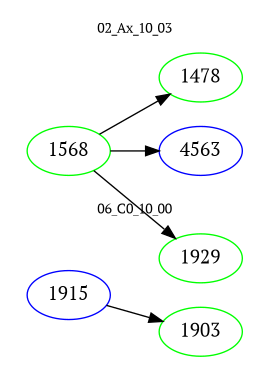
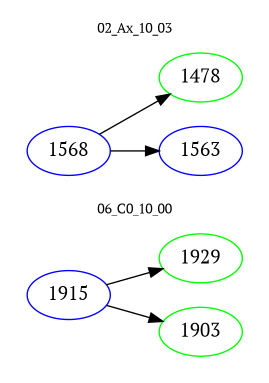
node "1568": color green -> blue
node "4563": label "4563" -> "1563"
edge "1568" -> "1929": now "1915" -> "1929"
